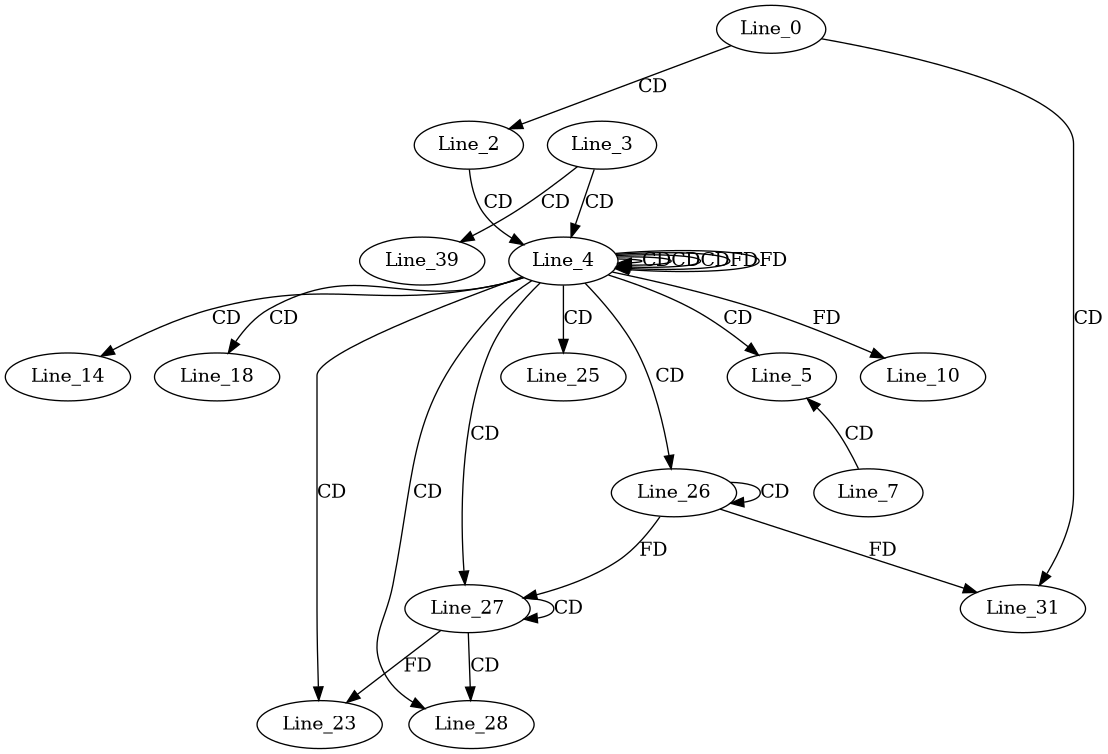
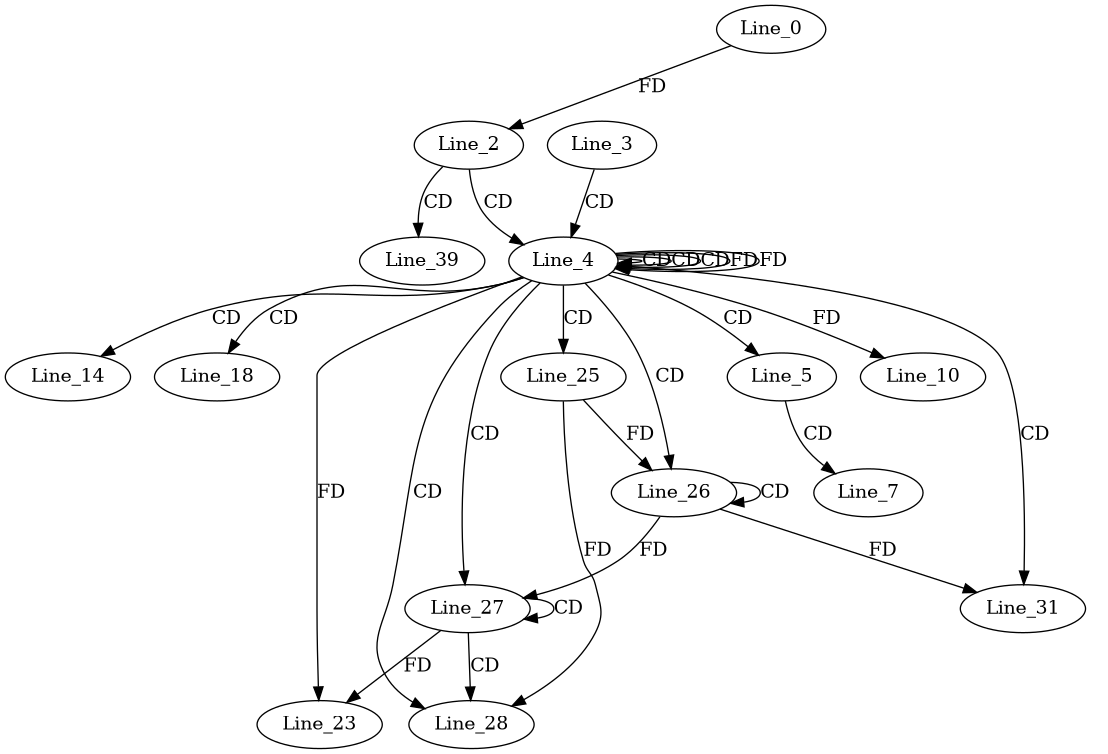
edge "Line_0" -> "Line_2": label "CD" -> "FD"
edge "Line_3" -> "Line_39": now "Line_2" -> "Line_39"
edge "Line_0" -> "Line_31": now "Line_4" -> "Line_31"
edge "Line_25" -> "Line_26": added, label "FD"
edge "Line_7" -> "Line_5": reversed
edge "Line_4" -> "Line_23": label "CD" -> "FD"
edge "Line_25" -> "Line_28": added, label "FD"
